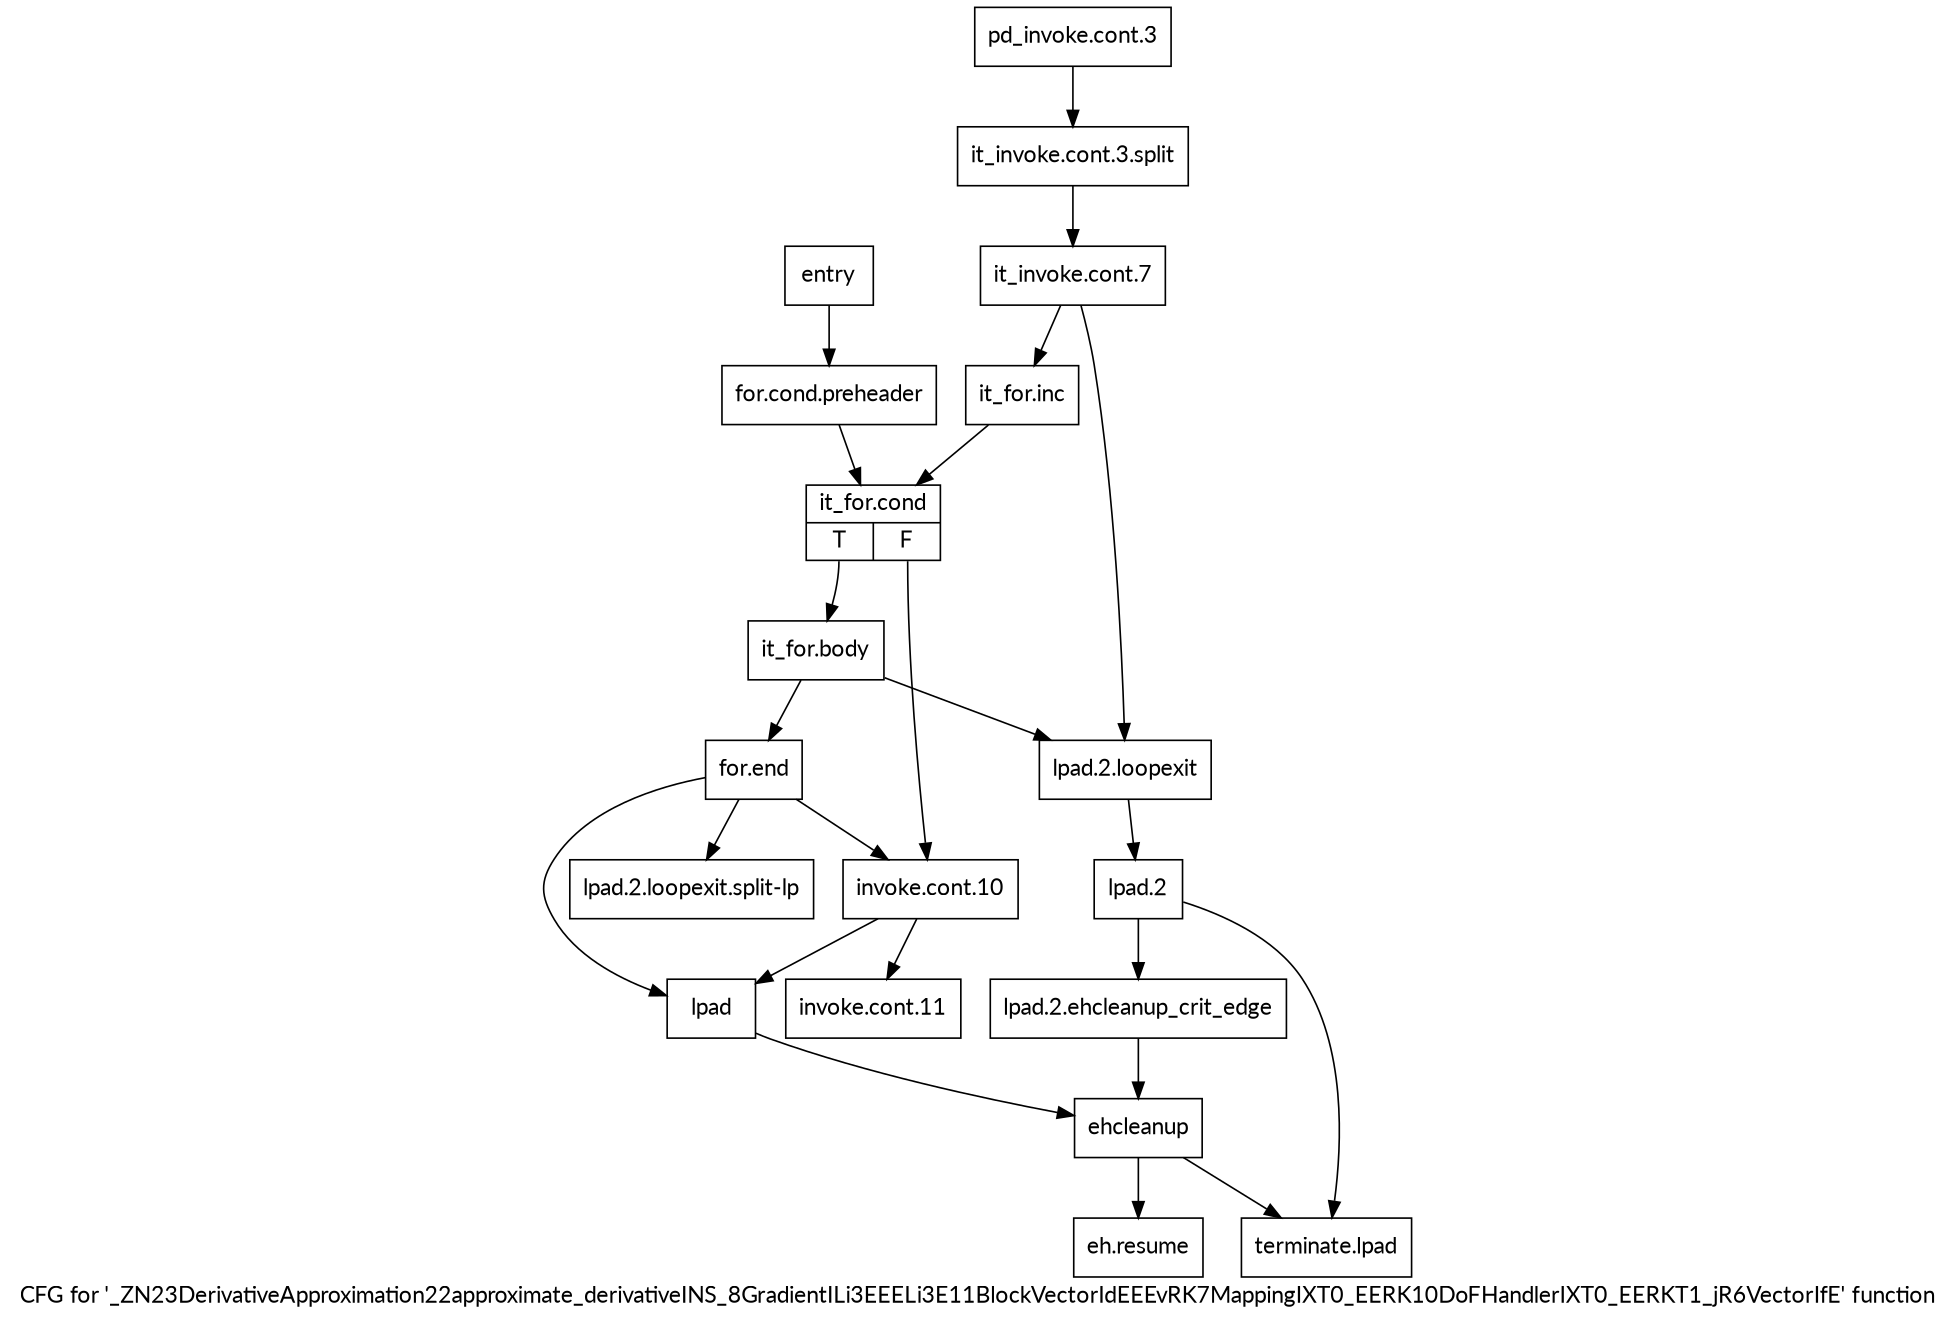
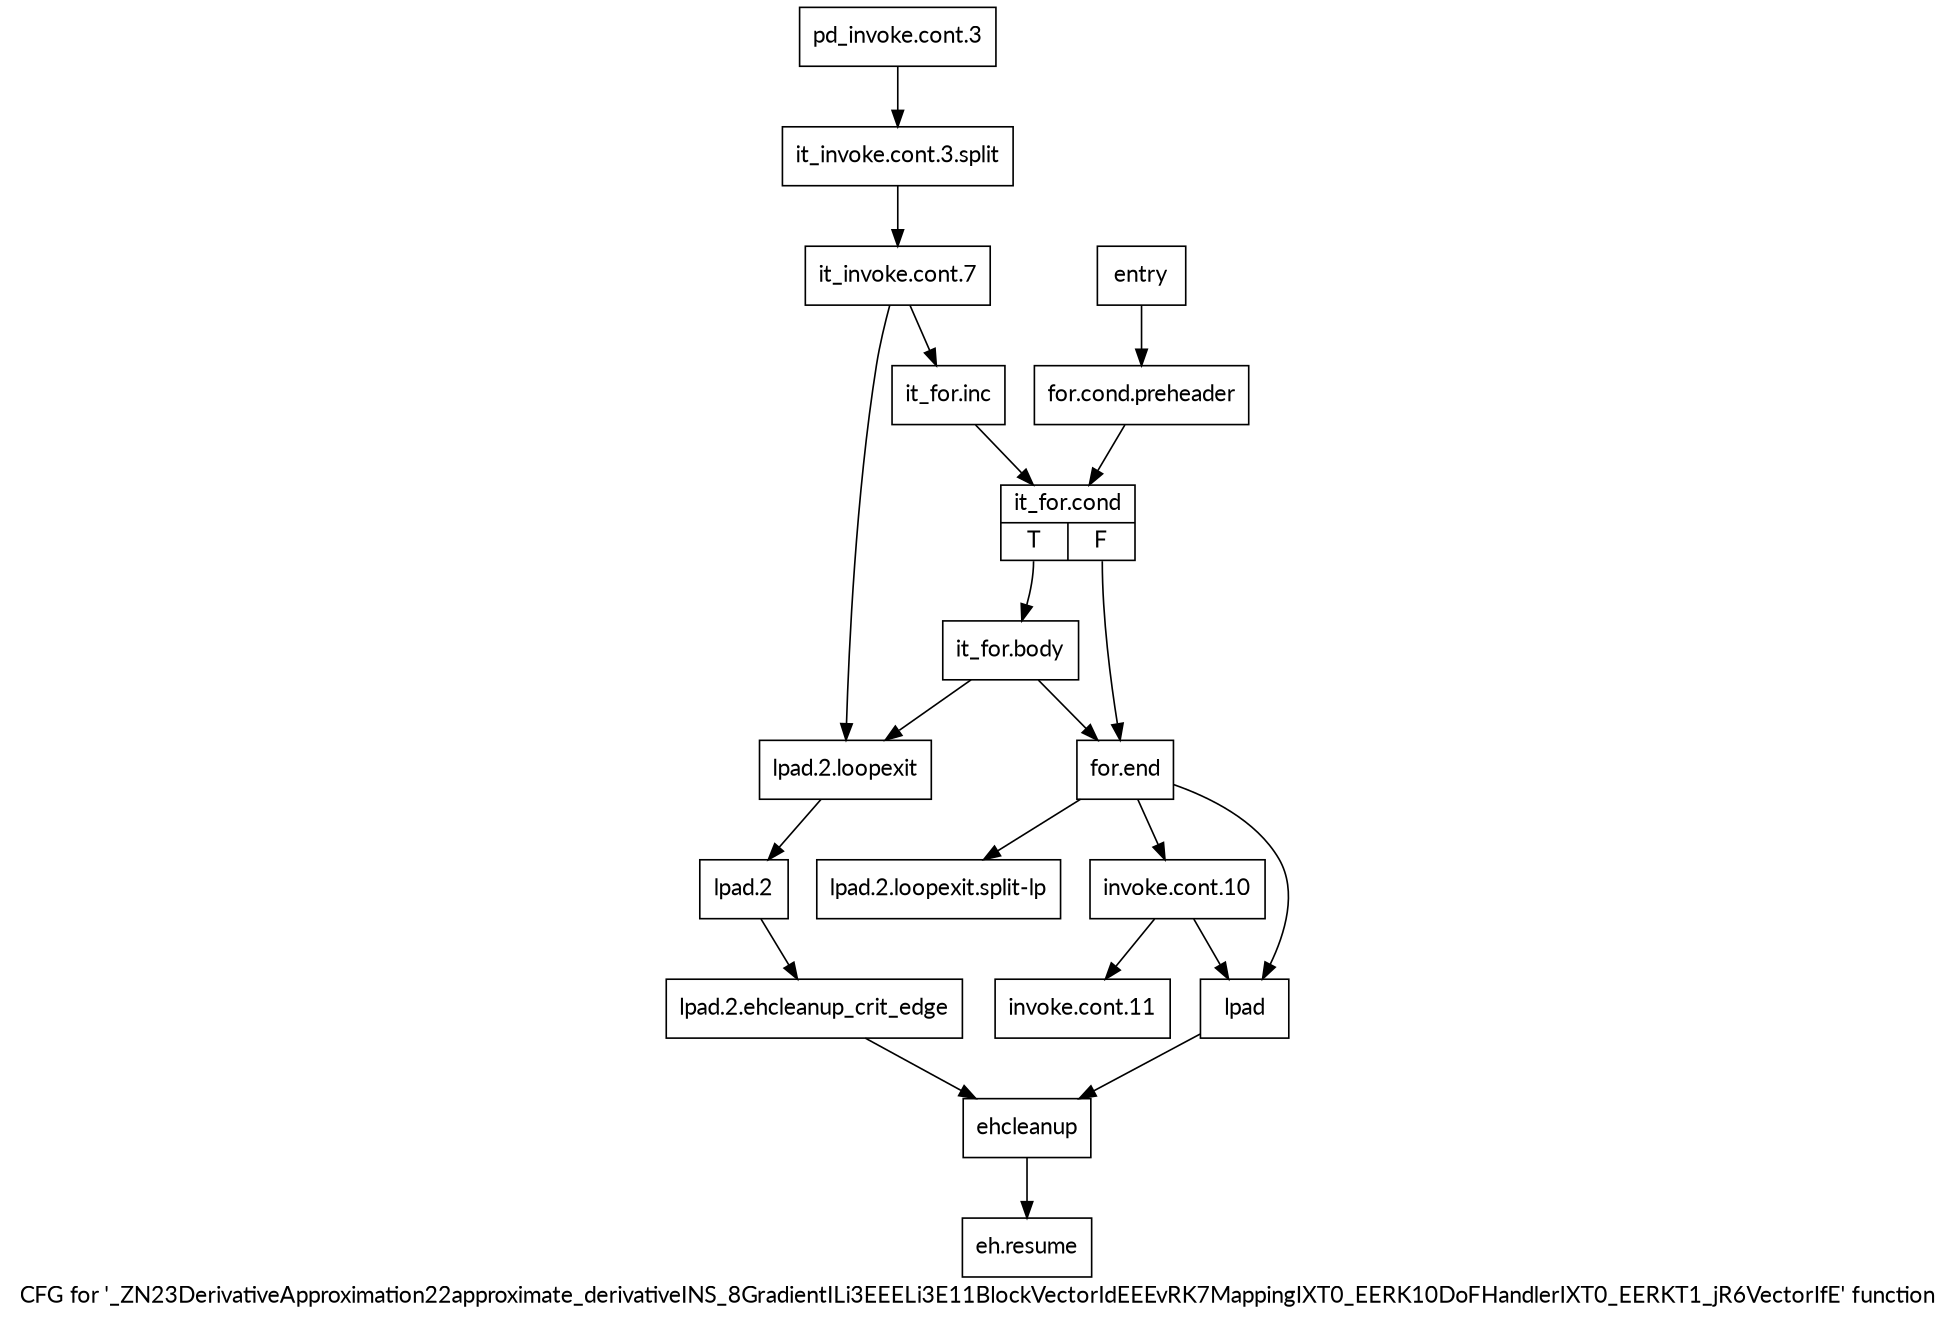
edge "it_for.cond" -> "invoke.cont.10": now "it_for.cond" -> "for.end"
node "terminate.lpad": removed
